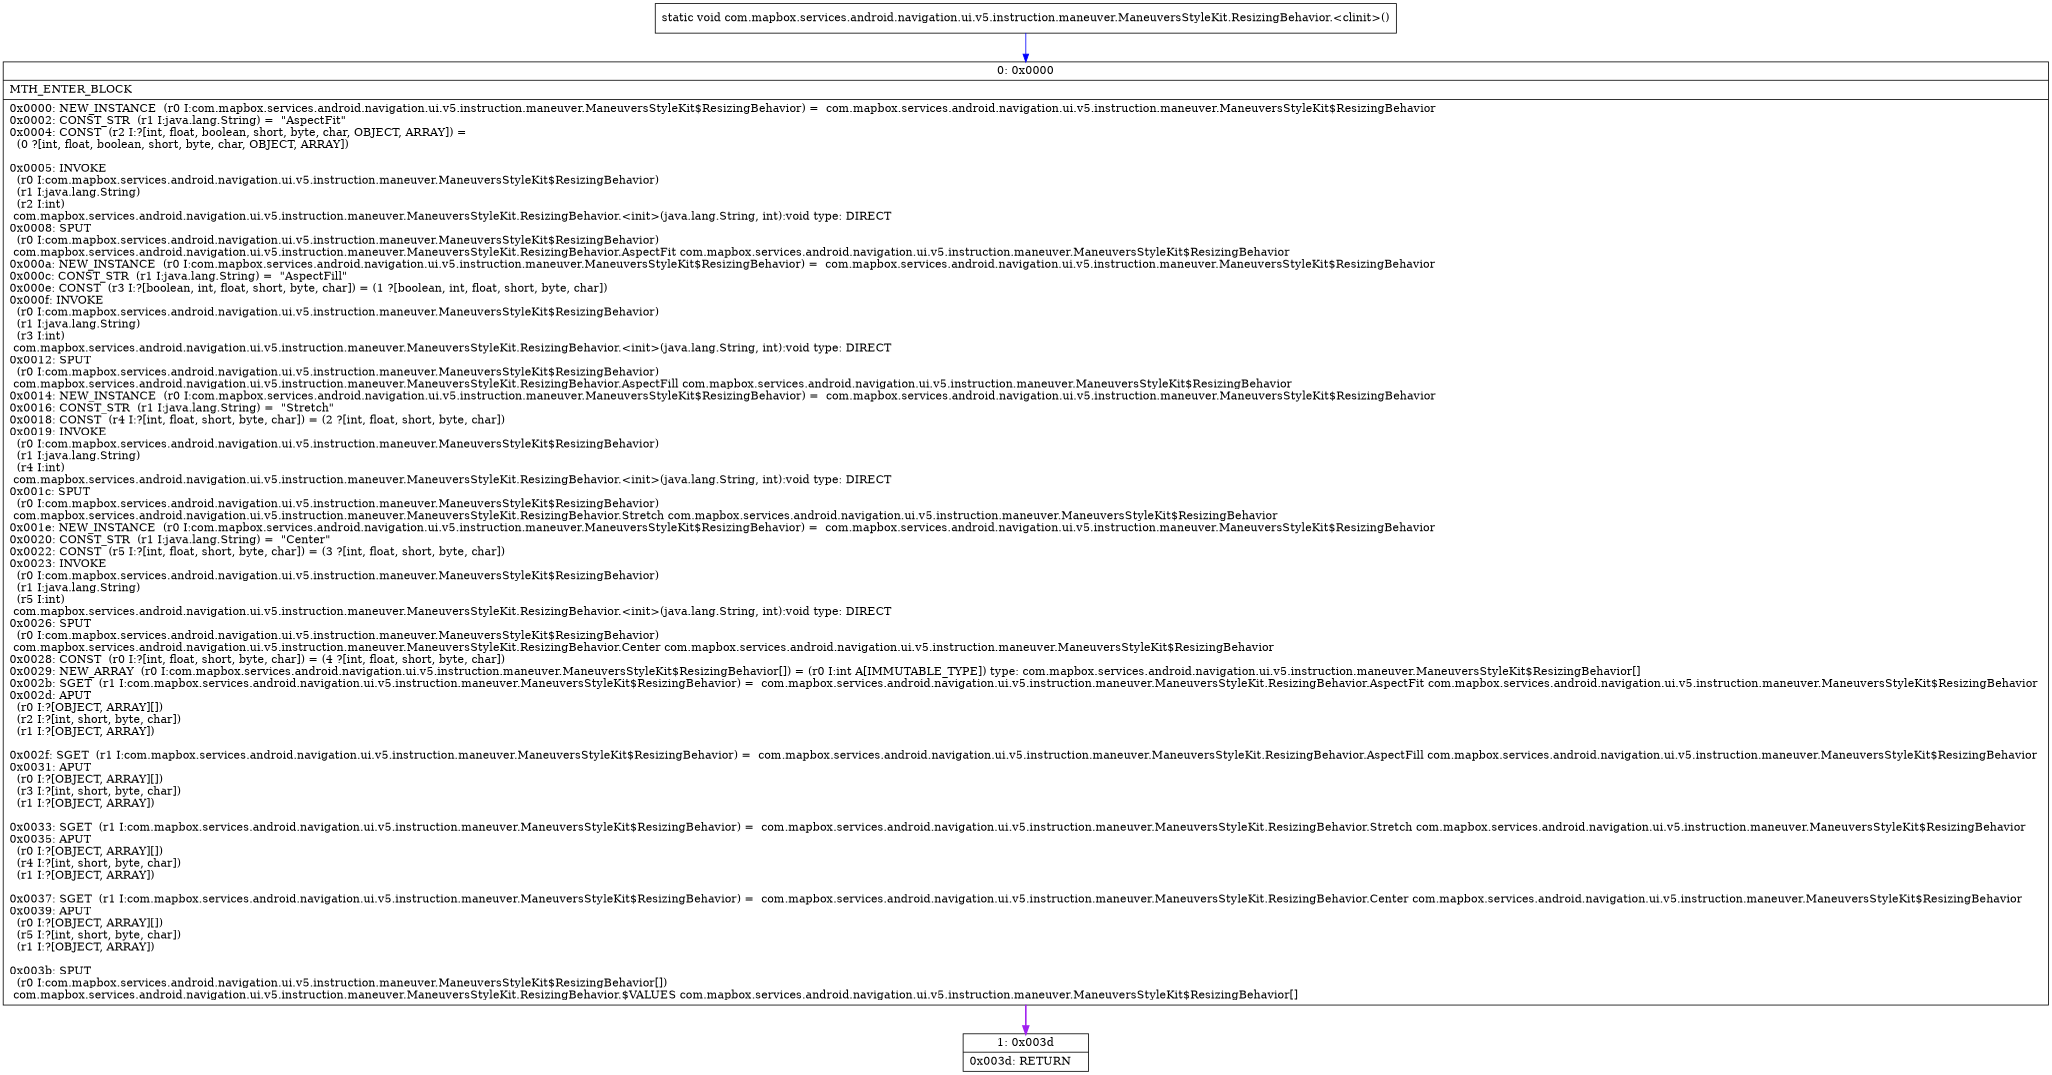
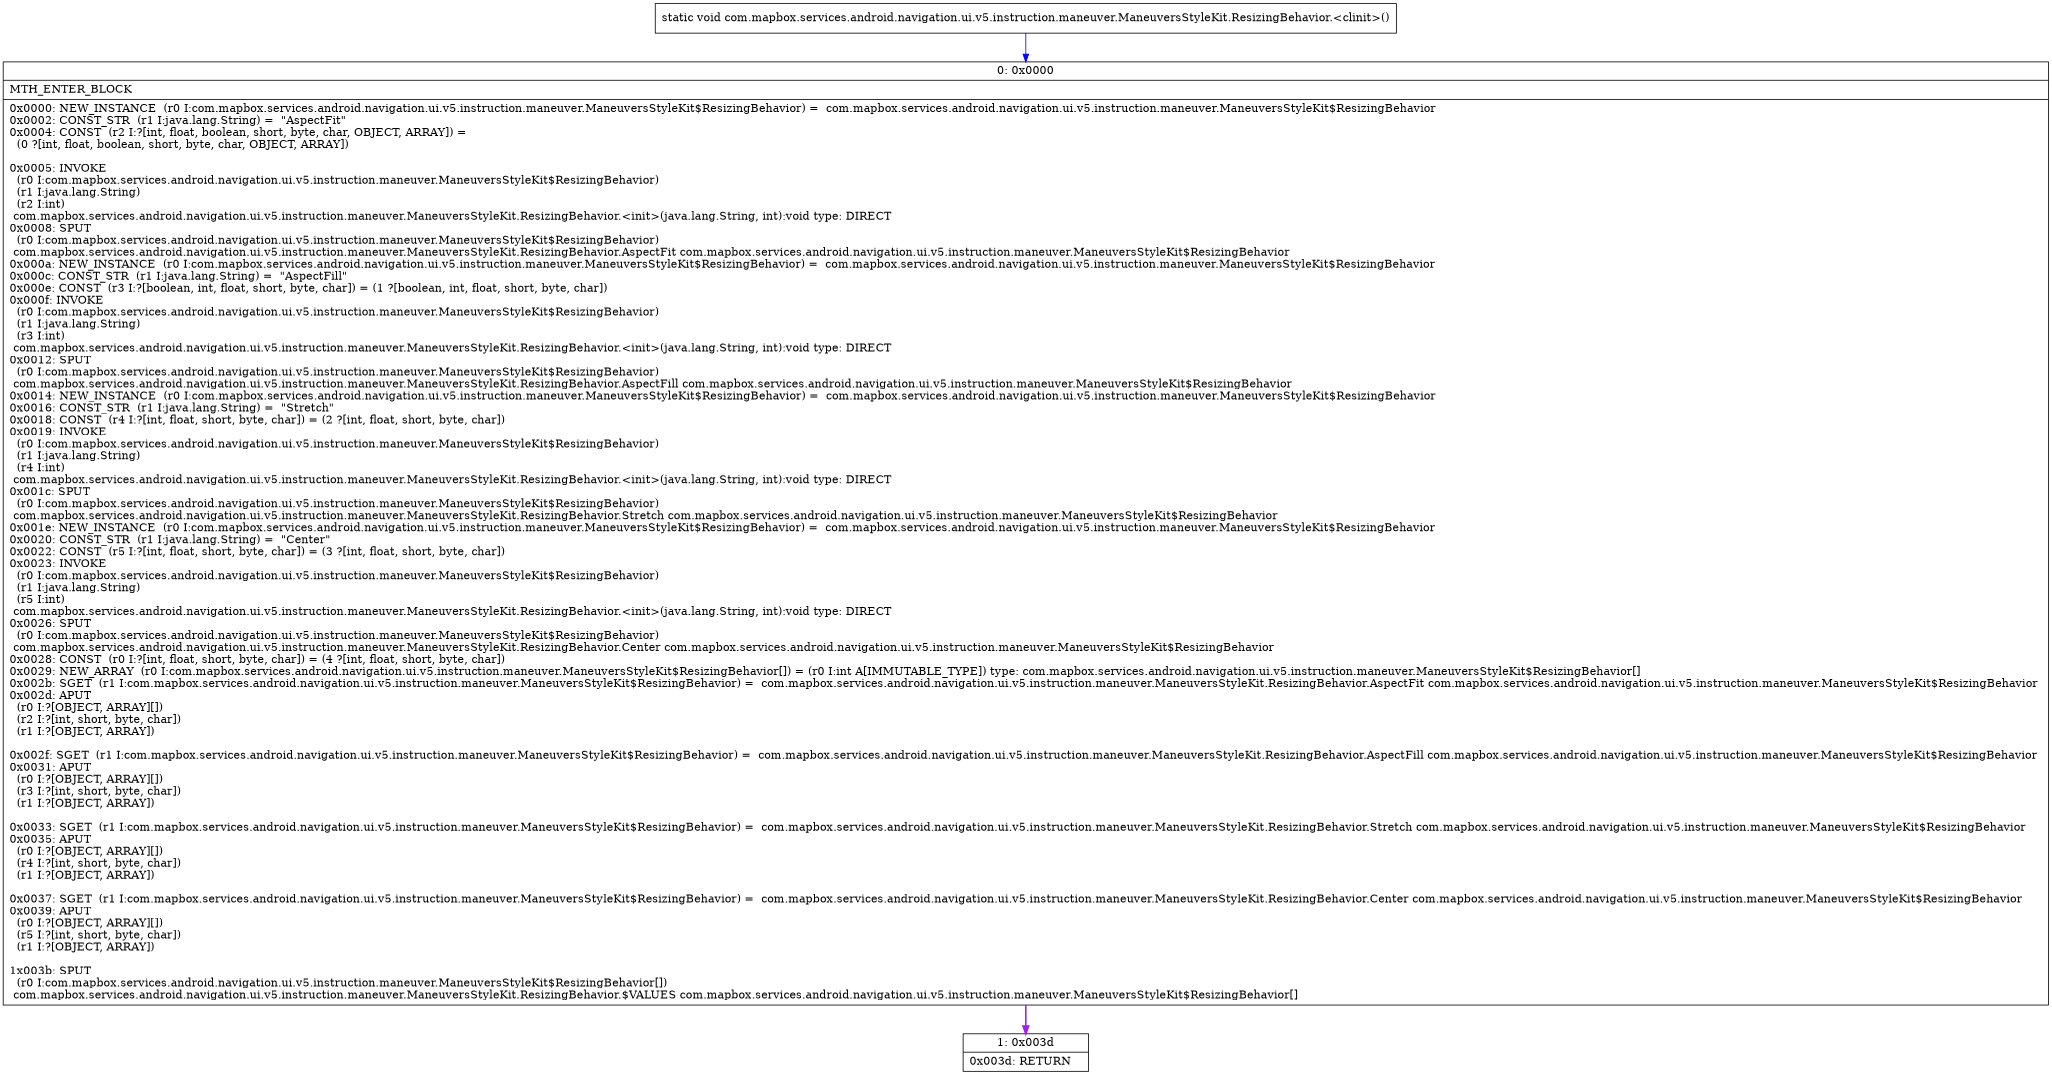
node "0: 0x0000": text "0x003b: SPUT" -> "1x003b: SPUT"
